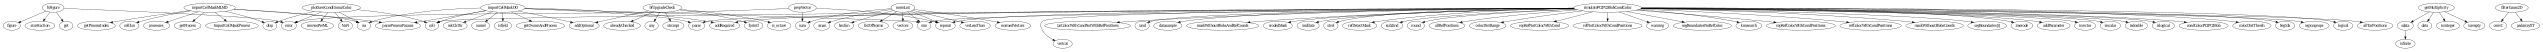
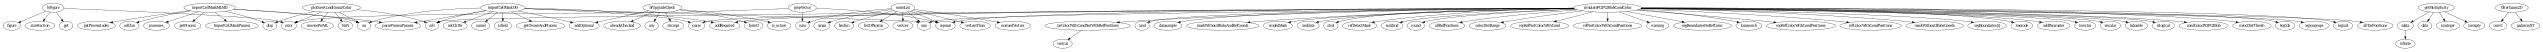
edge "simulatePt2Pt2BlobCondColoc" -> "vertcat": now "tarColocWithCondNotWithRefPositions" -> "vertcat"
